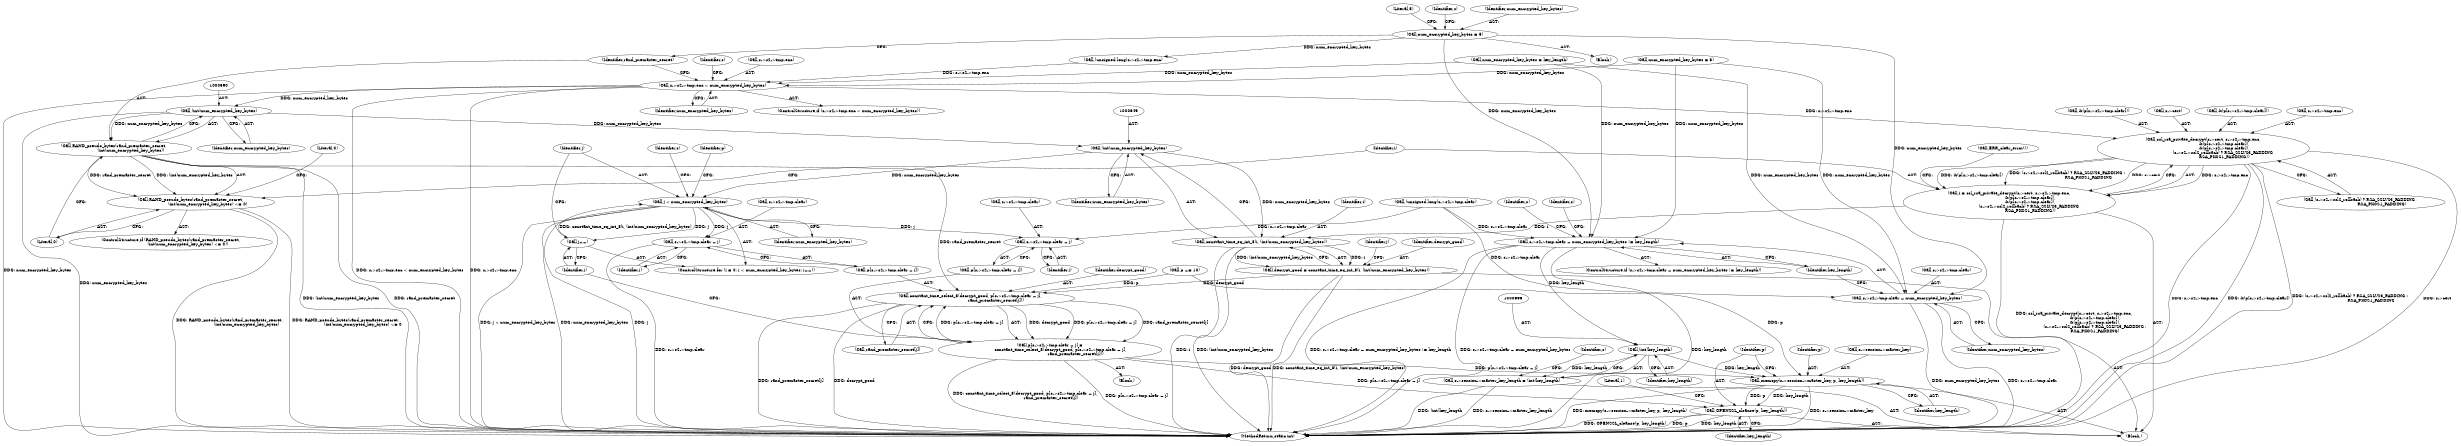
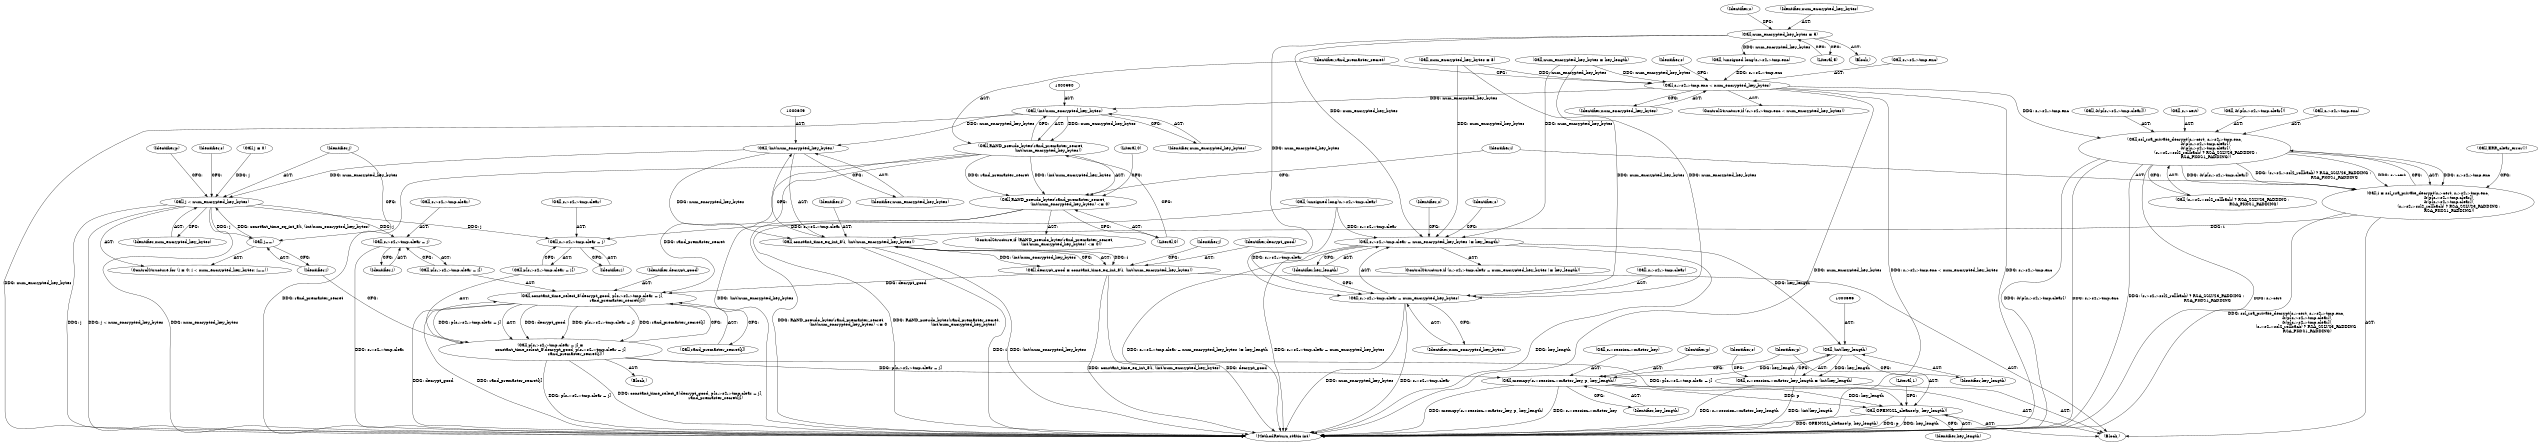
edge "(Call,num_encrypted_key_bytes = 5)" -> "(Identifier,rand_premaster_secret)": now "(Call,num_encrypted_key_bytes = 5)" -> "(Literal,5)"
node "(Call,j = 0)": added
node "(Call,p += 10)": removed
